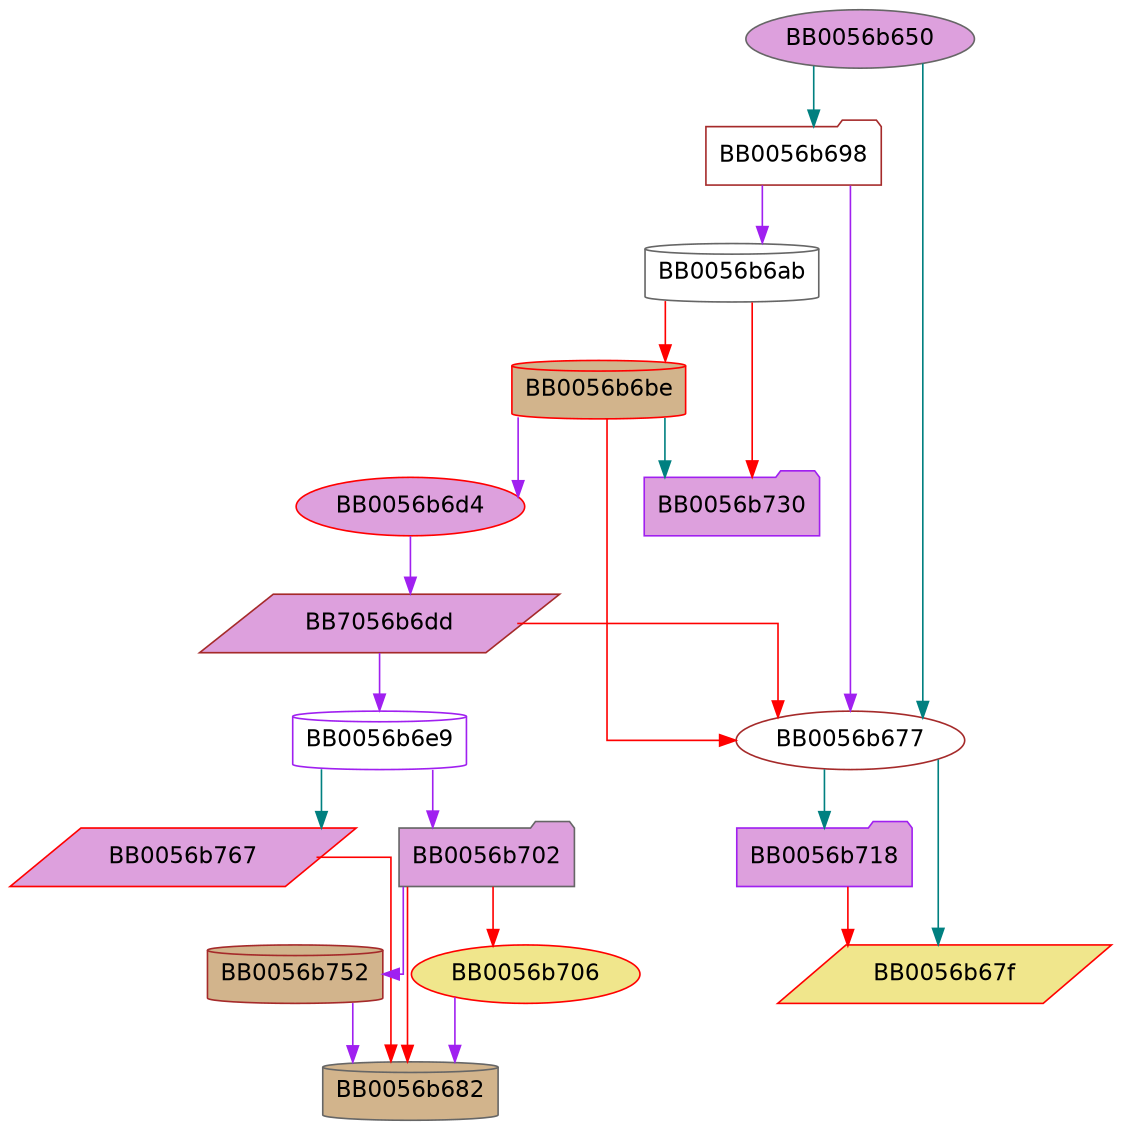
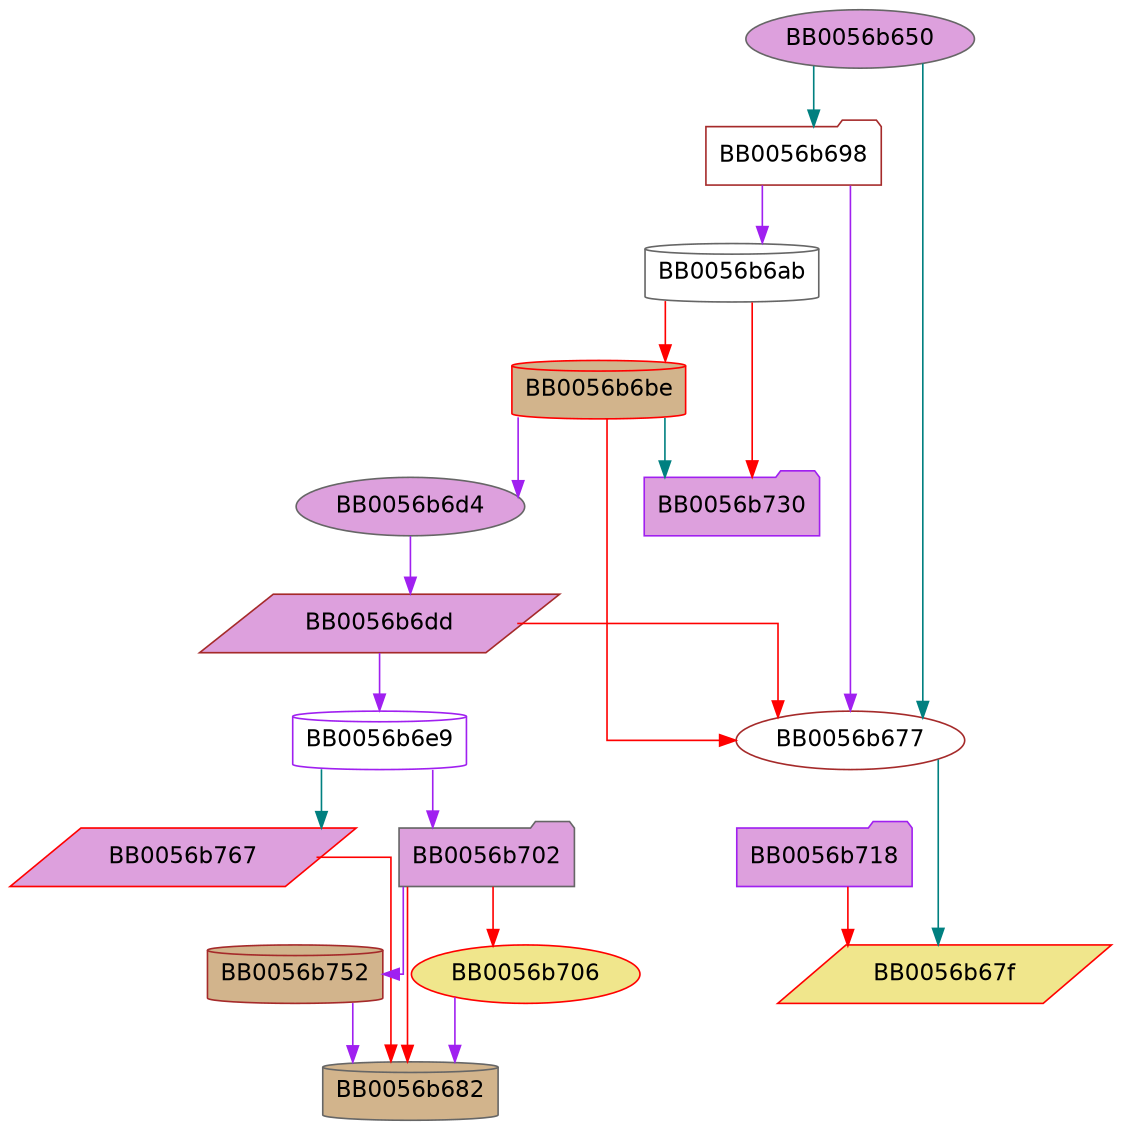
node "BB0056b6d4": color red -> gray40
node "BB7056b6dd": label "BB7056b6dd" -> "BB0056b6dd"
edge "BB0056b677" -> "BB0056b718": removed
